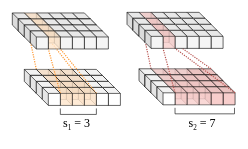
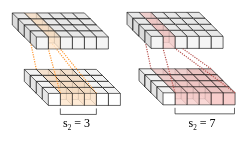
node "s1 = 3": label "s1 = 3" -> "s2 = 3"
